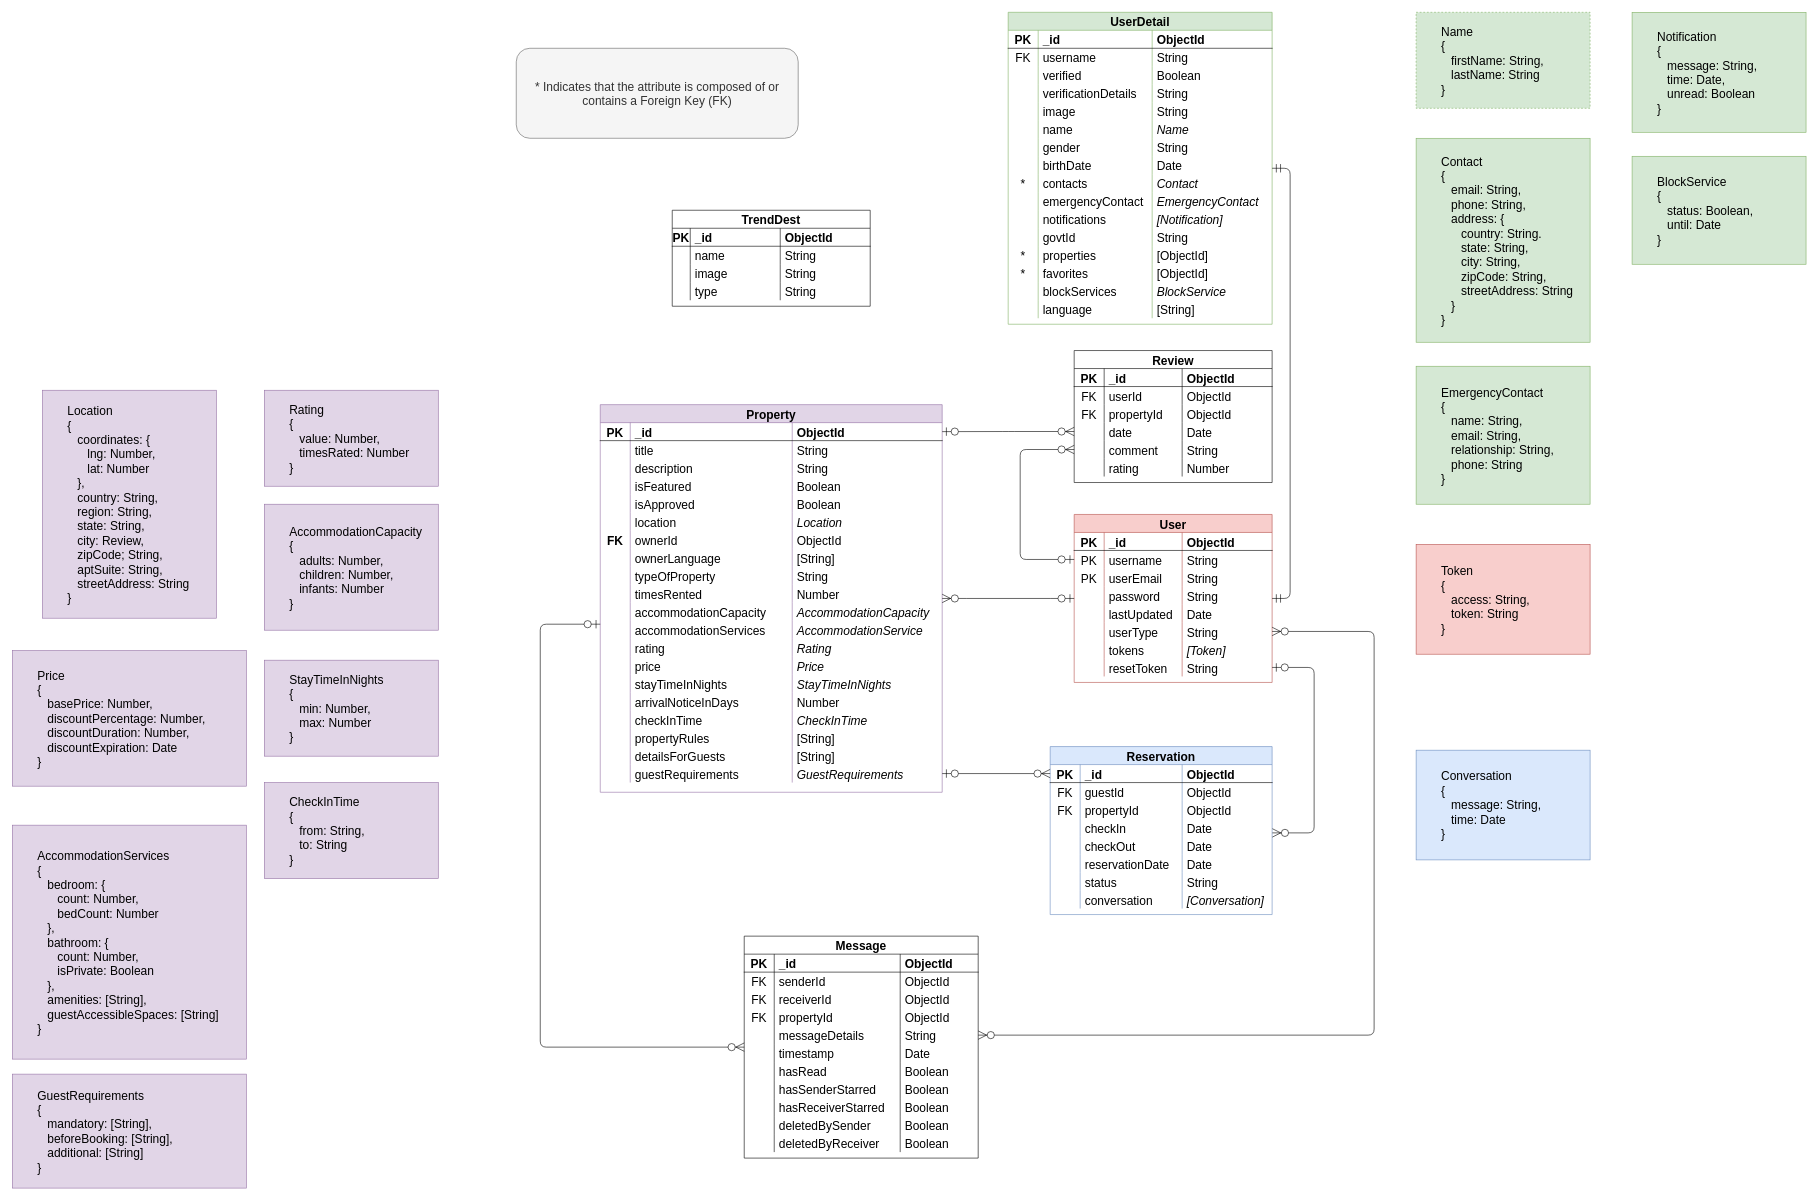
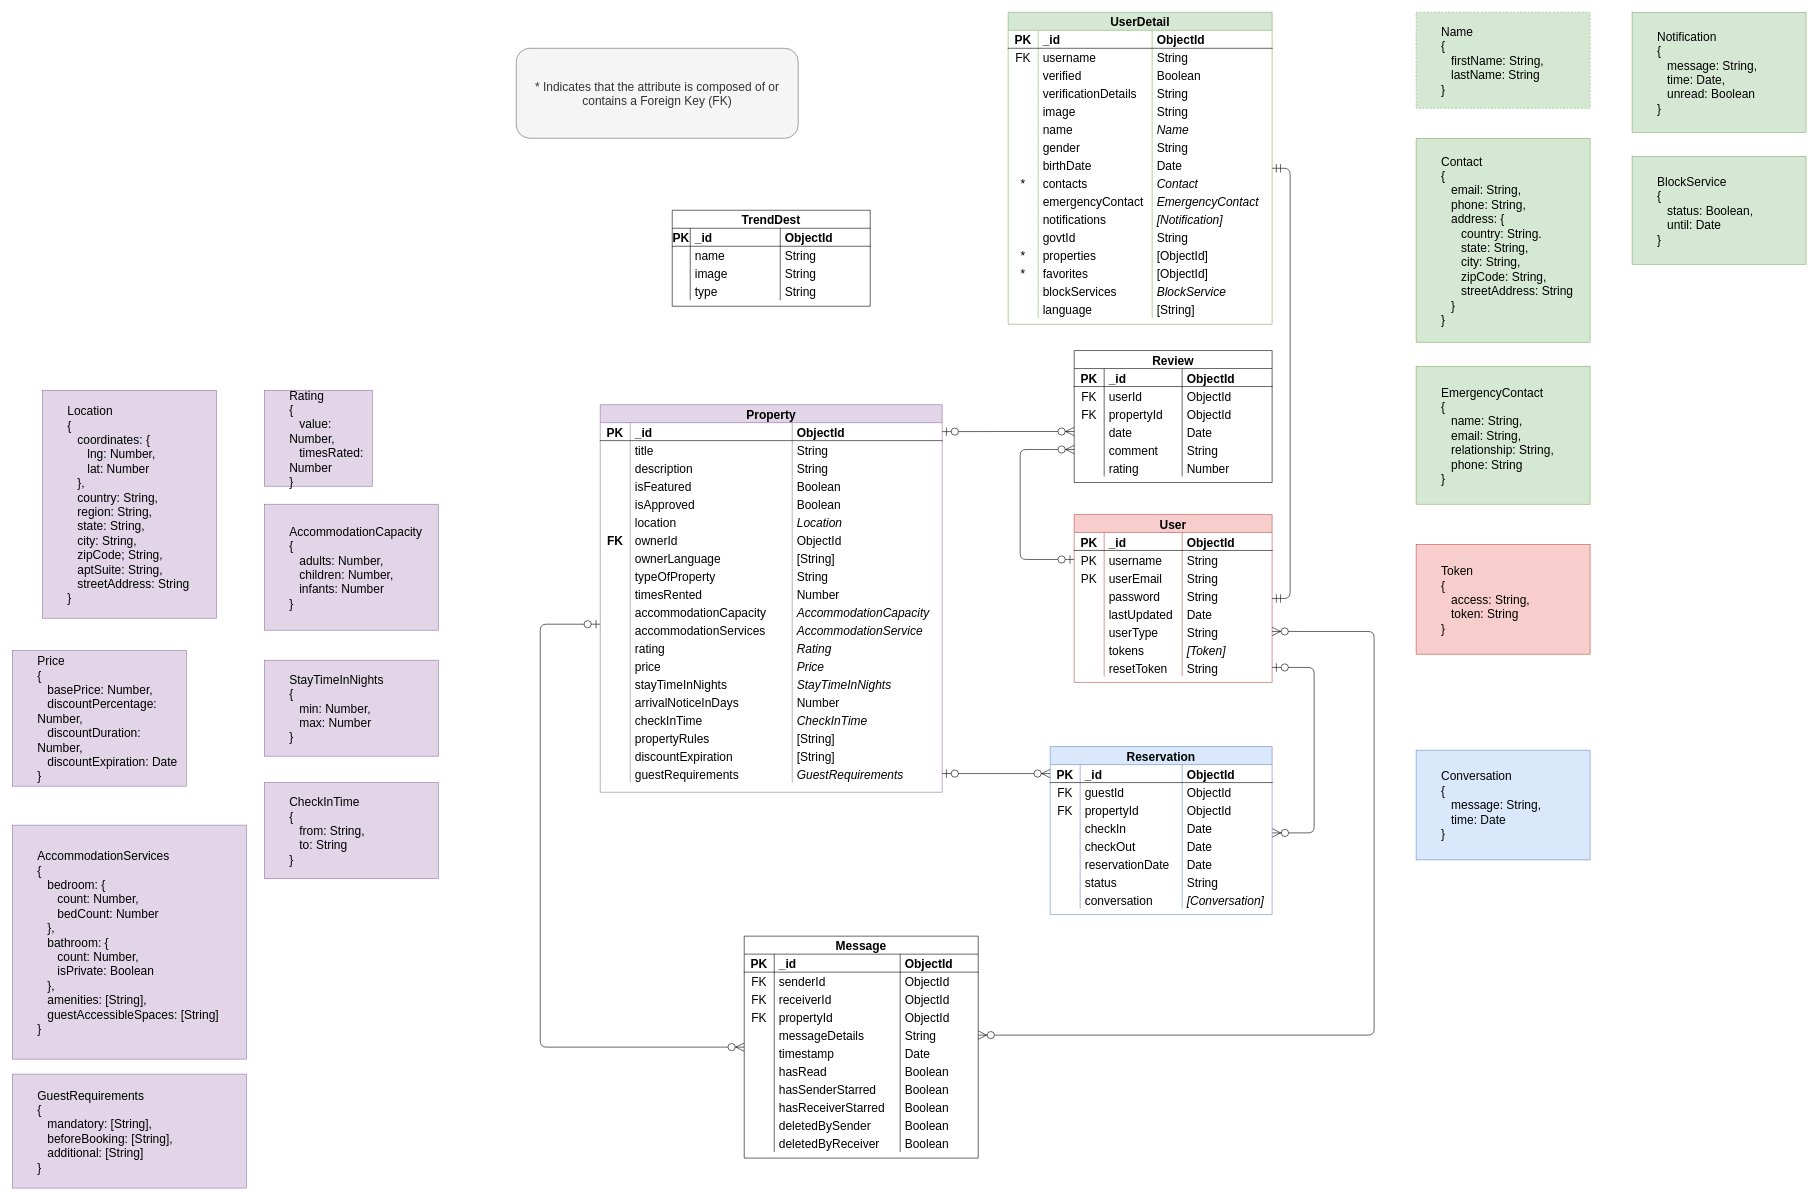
node "Rating{ value: Number, timesRated: Number}": size 174x96 -> 108x96
node "Location { coordinates: { lng: Number, lat: Number }, country: String, region: String, state: String, city: Review, zipCode; String, aptSuite: String, streetAddress: String }": label "Location { coordinates: { lng: Number, lat: Number }, country: String, region: String, state: String, city: Review, zipCode; String, aptSuite: String, streetAddress: String }" -> "Location { coordinates: { lng: Number, lat: Number }, country: String, region: String, state: String, city: String, zipCode; String, aptSuite: String, streetAddress: String }"
edge "Property" -- "User": removed
node "Price{ basePrice: Number, discountPercentage: Number, discountDuration: Number, discountExpiration: Date}": size 234x136 -> 174x136
node "detailsForGuests": label "detailsForGuests" -> "discountExpiration"
